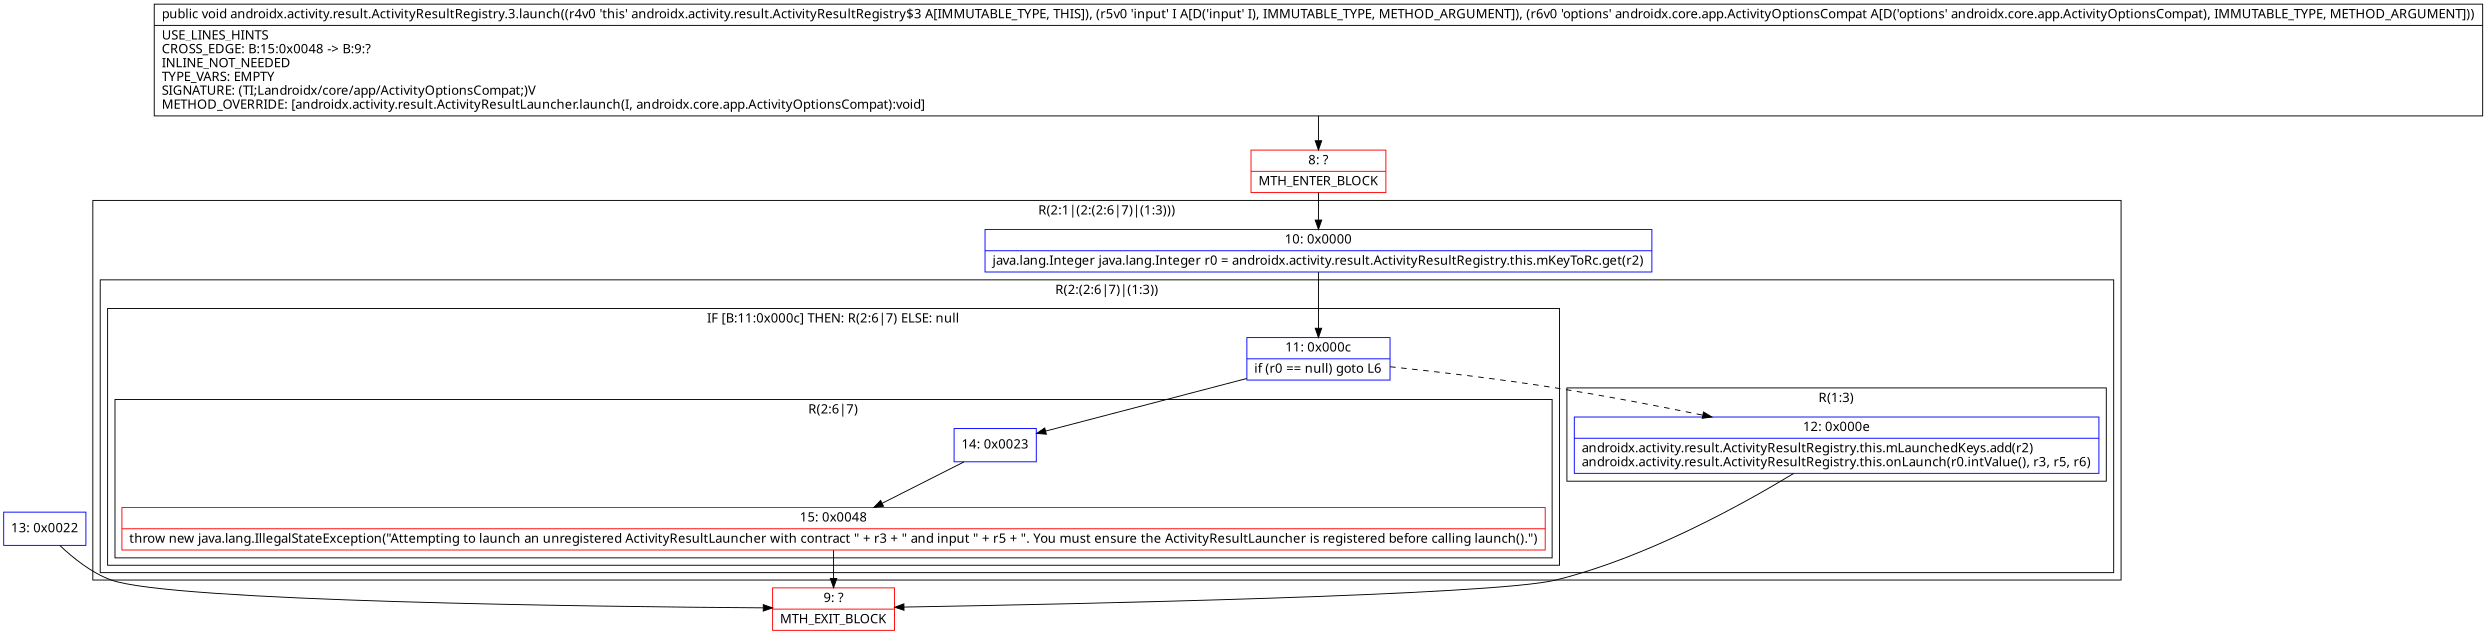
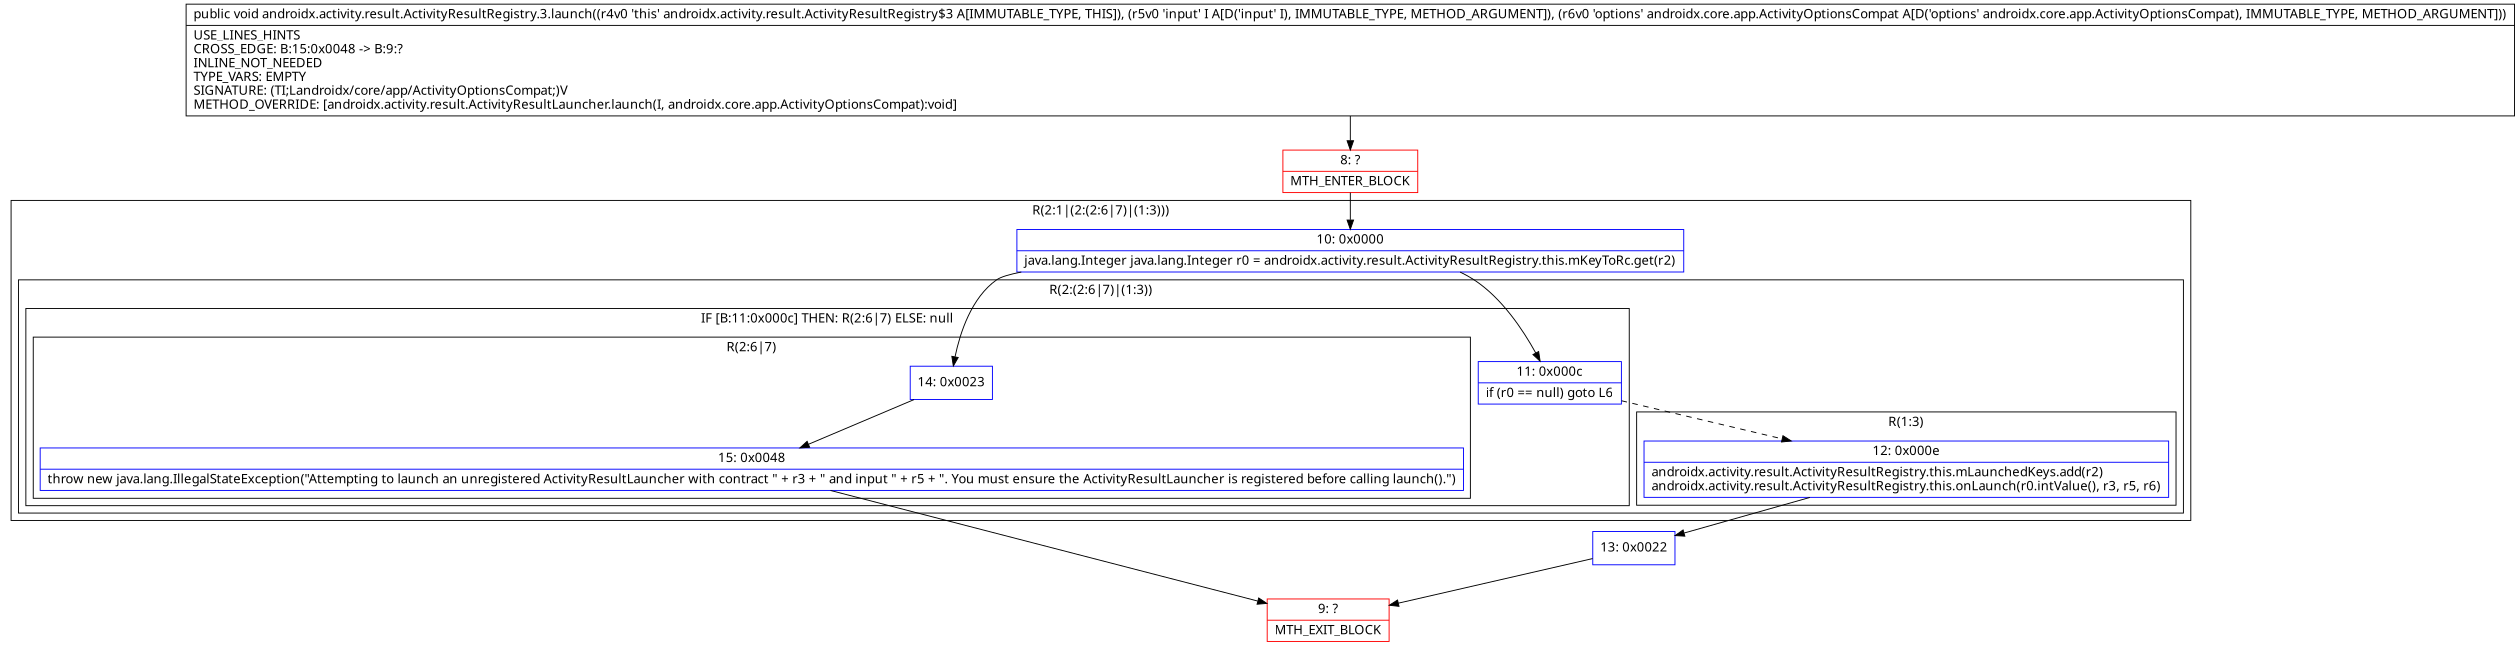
edge "11: 0x000c" -> "14: 0x0023": now "10: 0x0000" -> "14: 0x0023"
node "15: 0x0048": color red -> blue
edge "12: 0x000e" -> "9: ?": now "12: 0x000e" -> "13: 0x0022"
